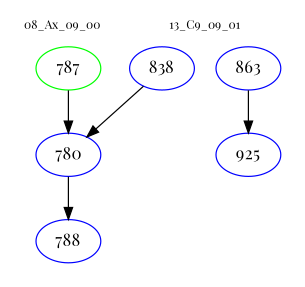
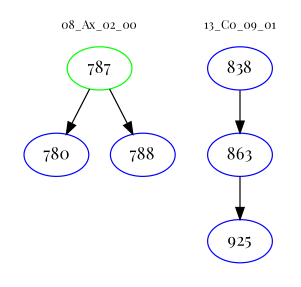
cluster "08_Ax_09_00": label "08_Ax_09_00" -> "08_Ax_02_00"
cluster "13_C9_09_01": label "13_C9_09_01" -> "13_C0_09_01"
edge "838" -> "780": now "838" -> "863"
edge "780" -> "788": now "787" -> "788"
